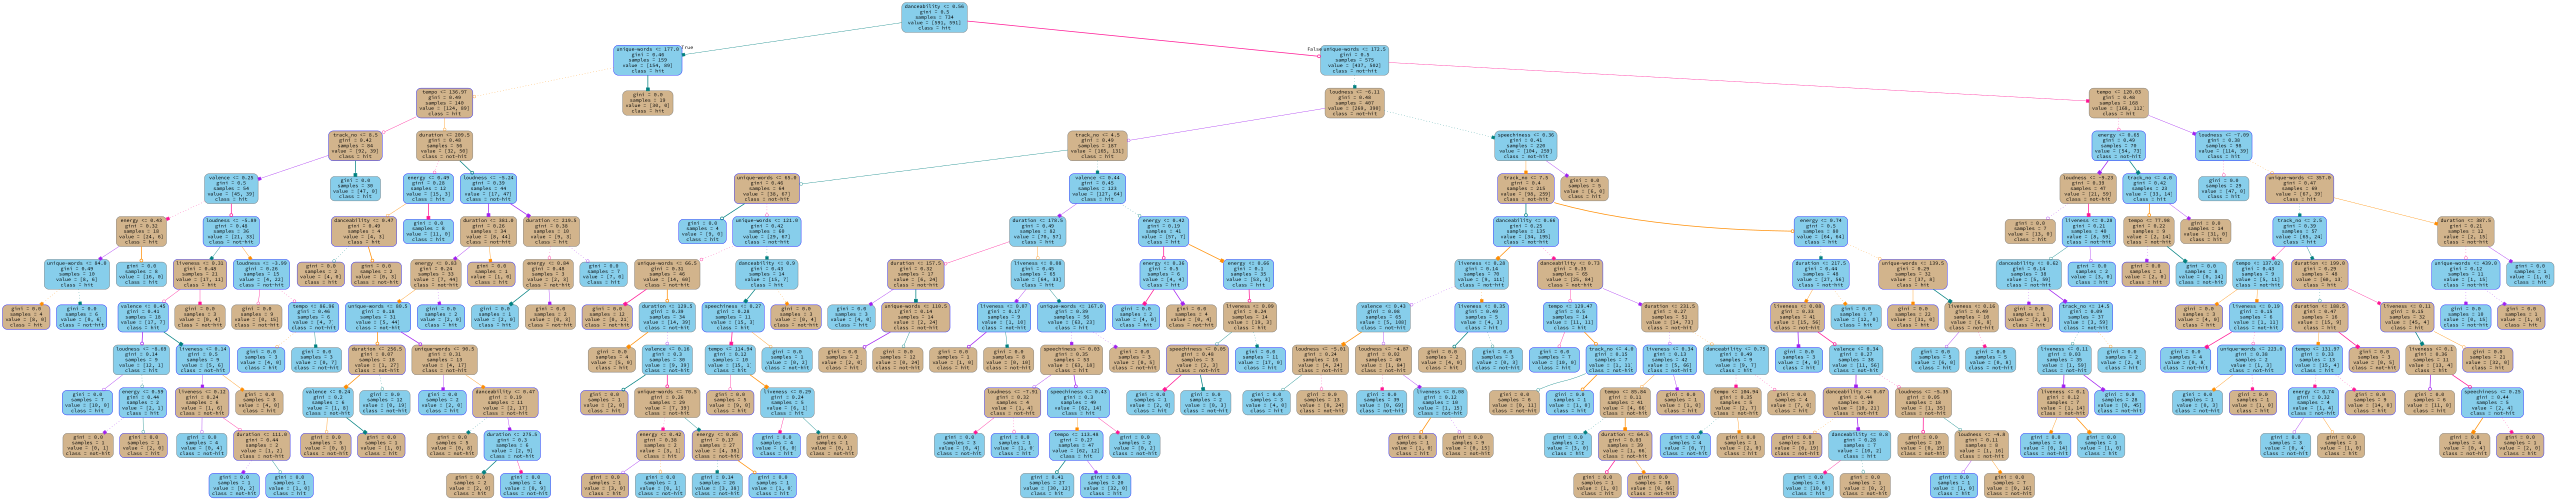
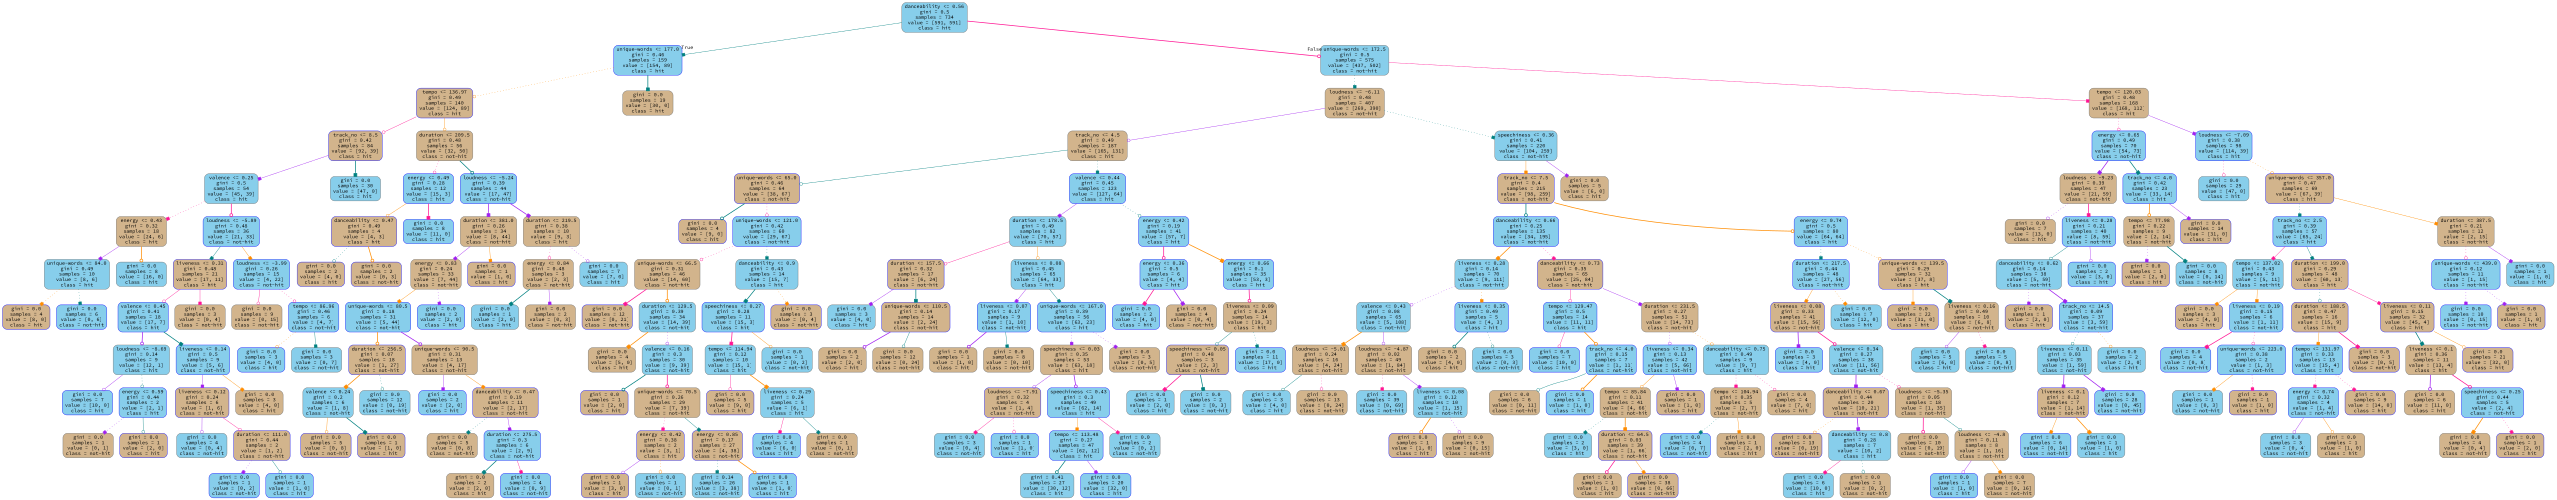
node "gini = 0.0 samples = 4 value = [9, 0] class = hit": fillcolor skyblue -> tan
node "gini = 0.0 samples = 14 value = [31, 0] class = hit": color gray40 -> blue
